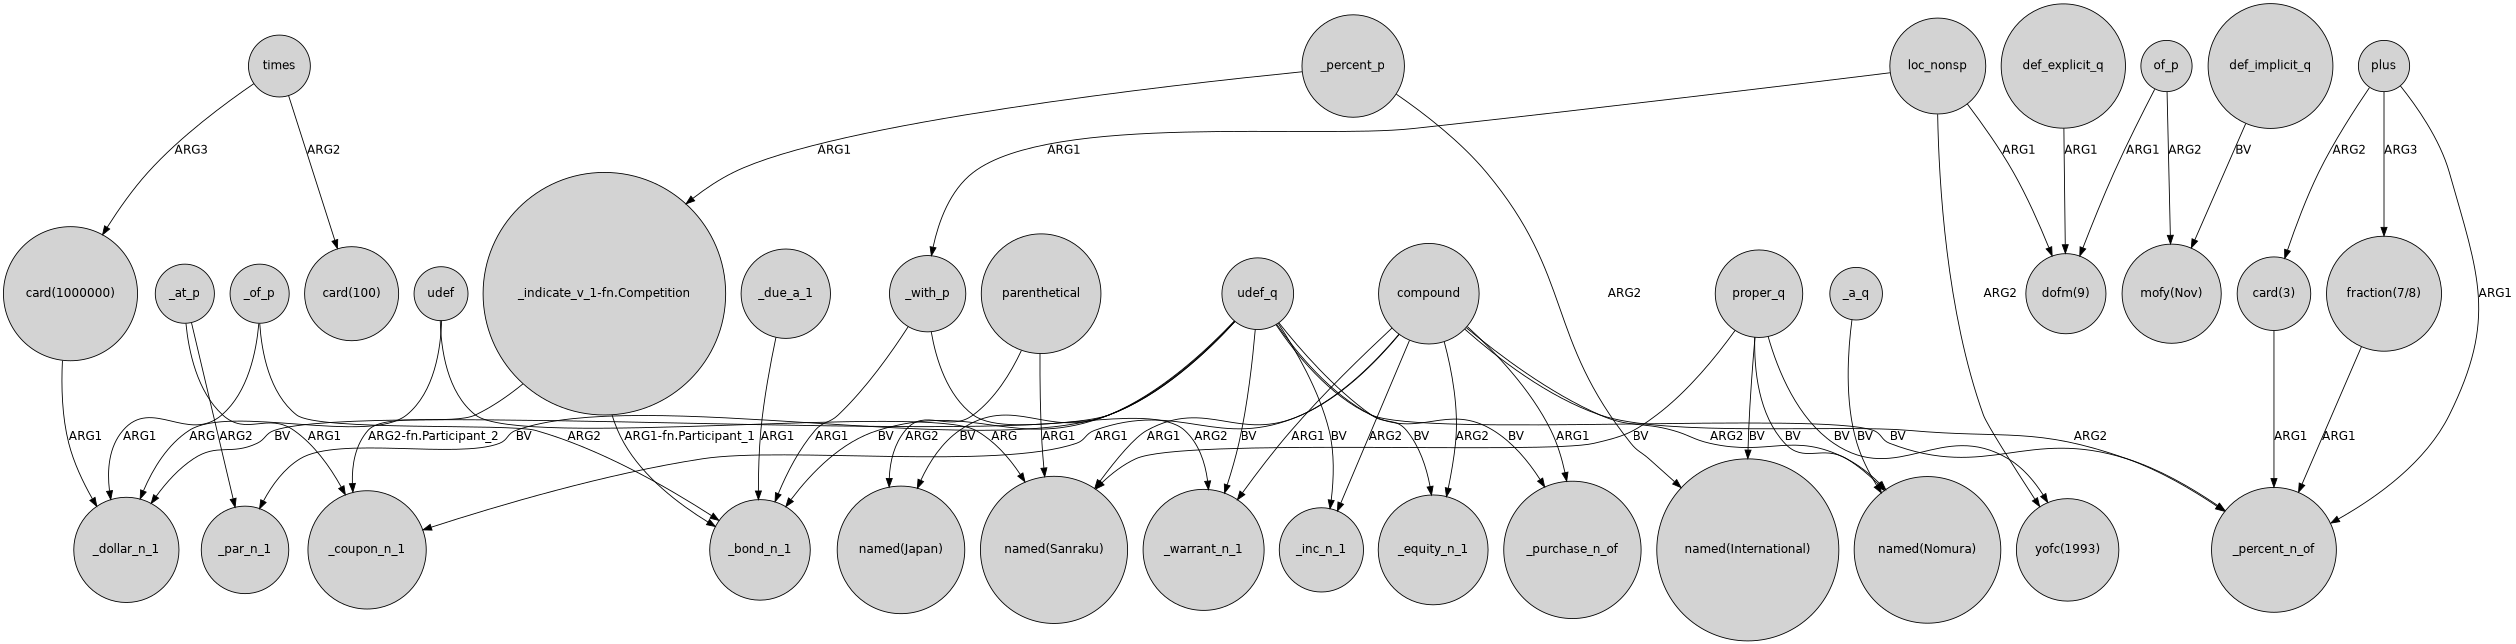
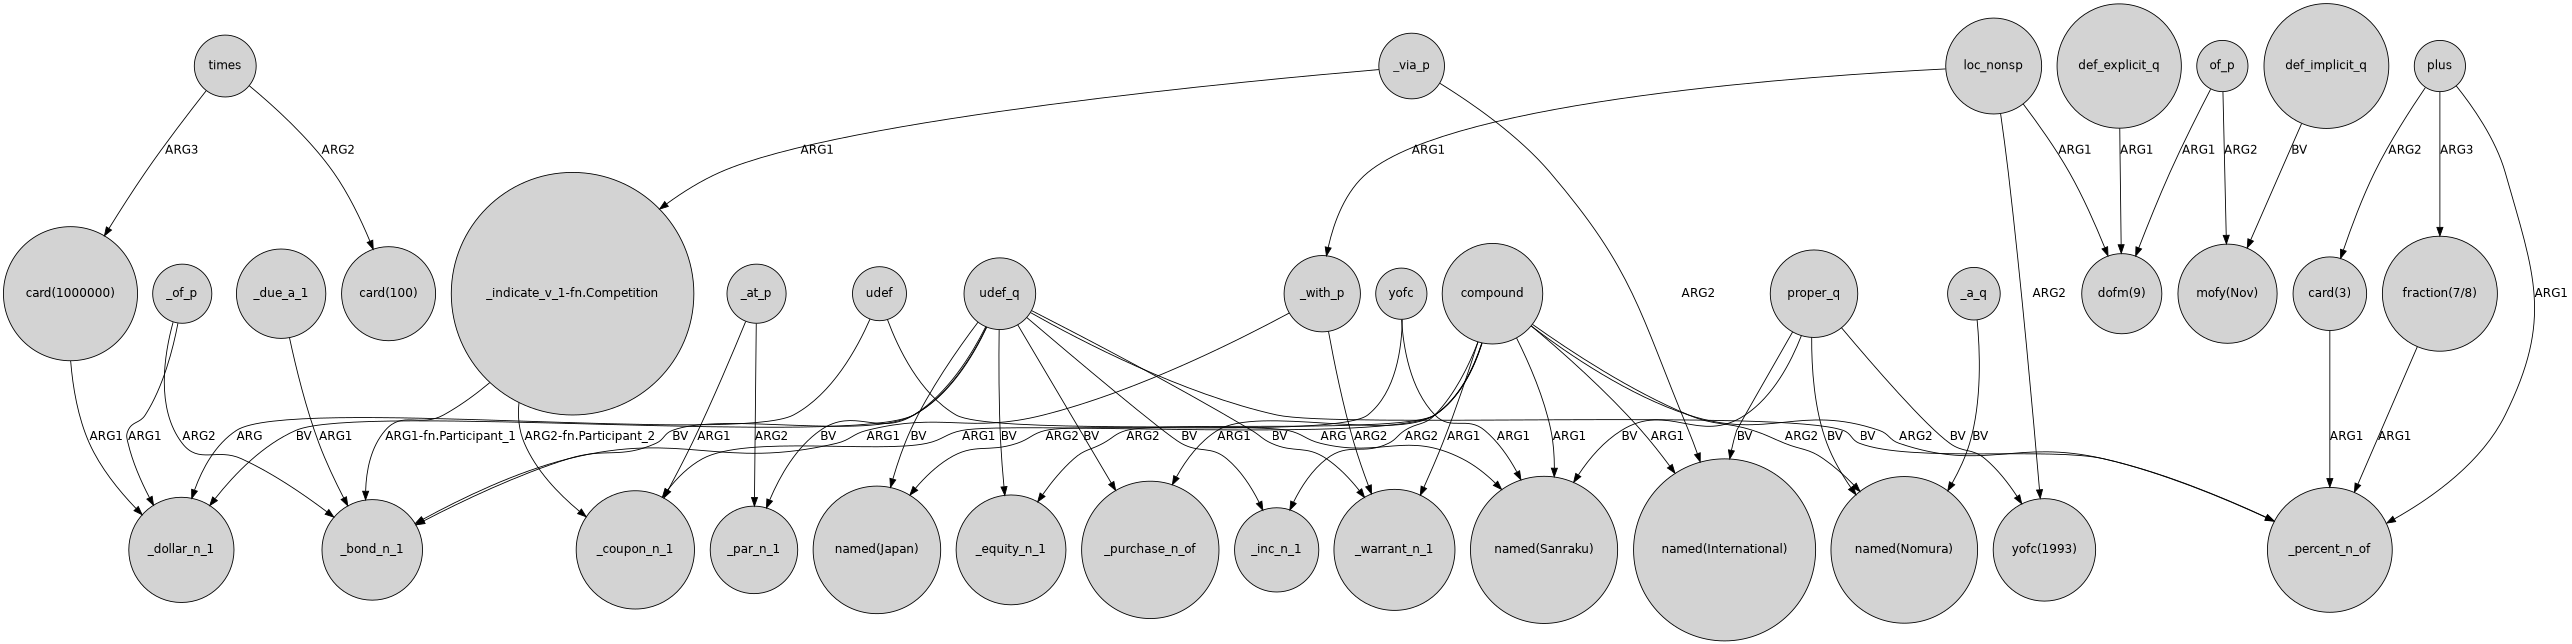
node "_percent_p": label "_percent_p" -> "_via_p"
node "parenthetical": label "parenthetical" -> "yofc"
edge "compound" -> "named(International)": added, label "ARG1"
